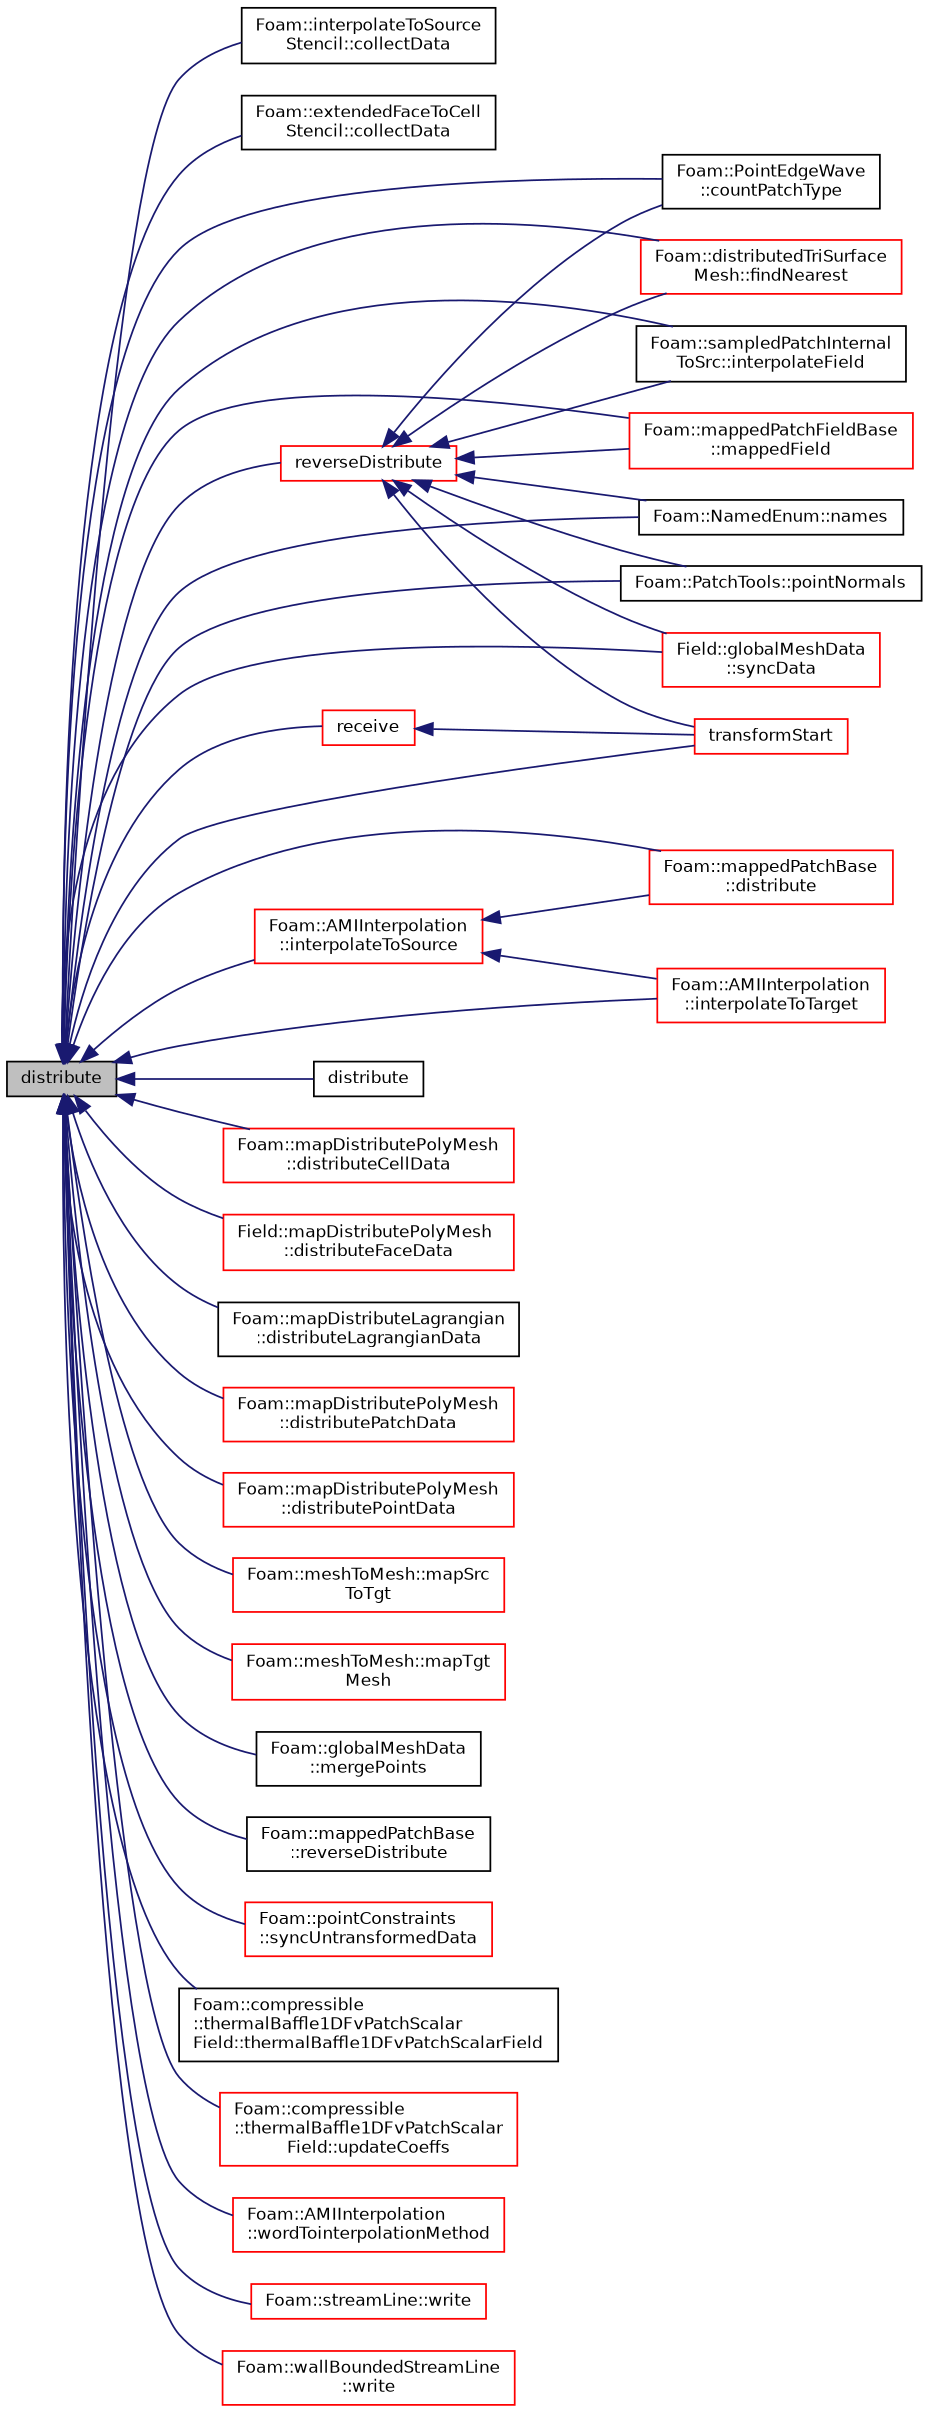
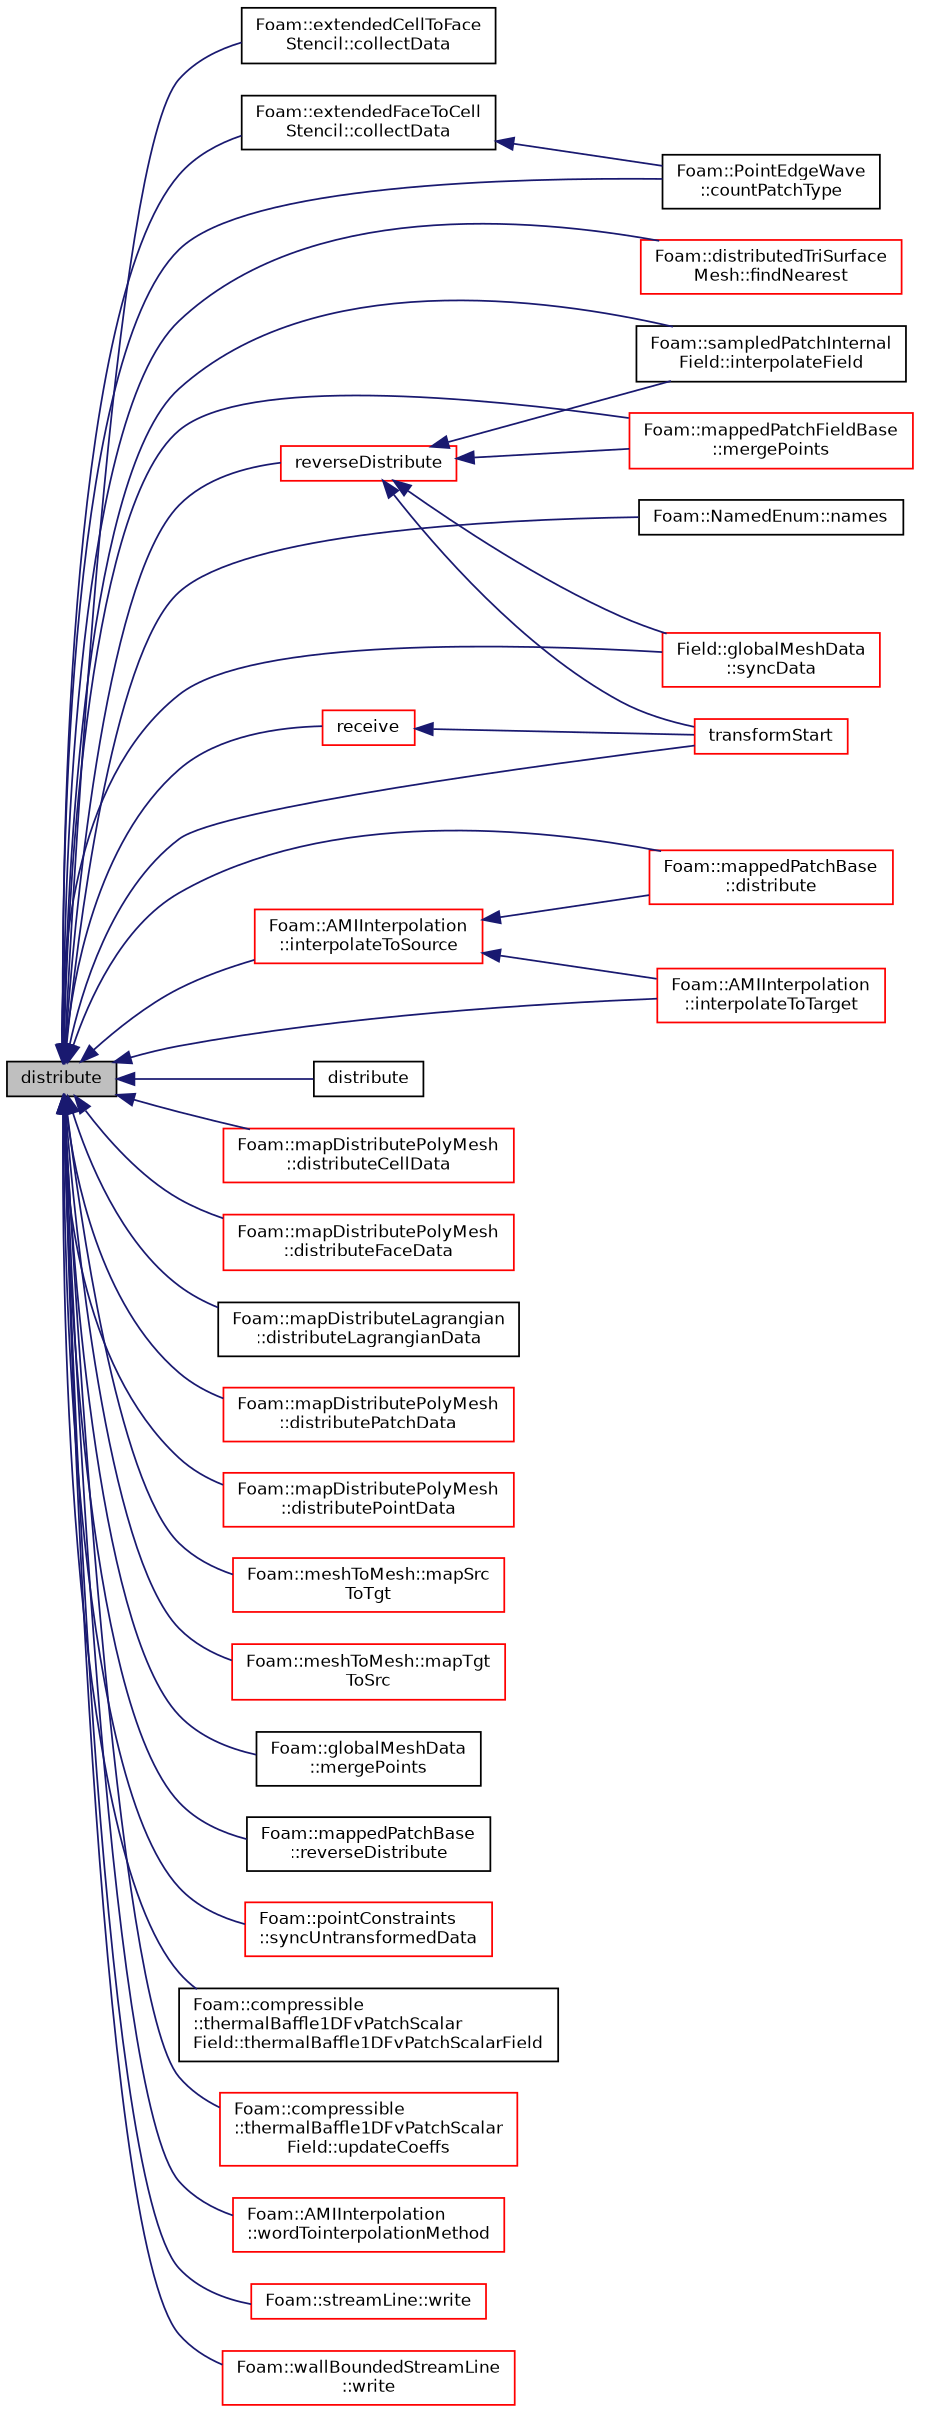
node "Foam::interpolateToSource Stencil::collectData": label "Foam::interpolateToSource Stencil::collectData" -> "Foam::extendedCellToFace Stencil::collectData"
edge "Foam::PointEdgeWave ::countPatchType" -> "reverseDistribute": now "Foam::PointEdgeWave ::countPatchType" -> "Foam::extendedFaceToCell Stencil::collectData"
node "Foam::sampledPatchInternal ToSrc::interpolateField": label "Foam::sampledPatchInternal ToSrc::interpolateField" -> "Foam::sampledPatchInternal Field::interpolateField"
edge "Foam::distributedTriSurface Mesh::findNearest" -> "reverseDistribute": removed
node "Foam::mappedPatchFieldBase ::mappedField": label "Foam::mappedPatchFieldBase ::mappedField" -> "Foam::mappedPatchFieldBase ::mergePoints"
edge "Foam::NamedEnum::names" -> "reverseDistribute": removed
node "Foam::PatchTools::pointNormals": removed
node "Field::mapDistributePolyMesh ::distributeFaceData": label "Field::mapDistributePolyMesh ::distributeFaceData" -> "Foam::mapDistributePolyMesh ::distributeFaceData"
node "Foam::meshToMesh::mapTgt Mesh": label "Foam::meshToMesh::mapTgt Mesh" -> "Foam::meshToMesh::mapTgt ToSrc"
